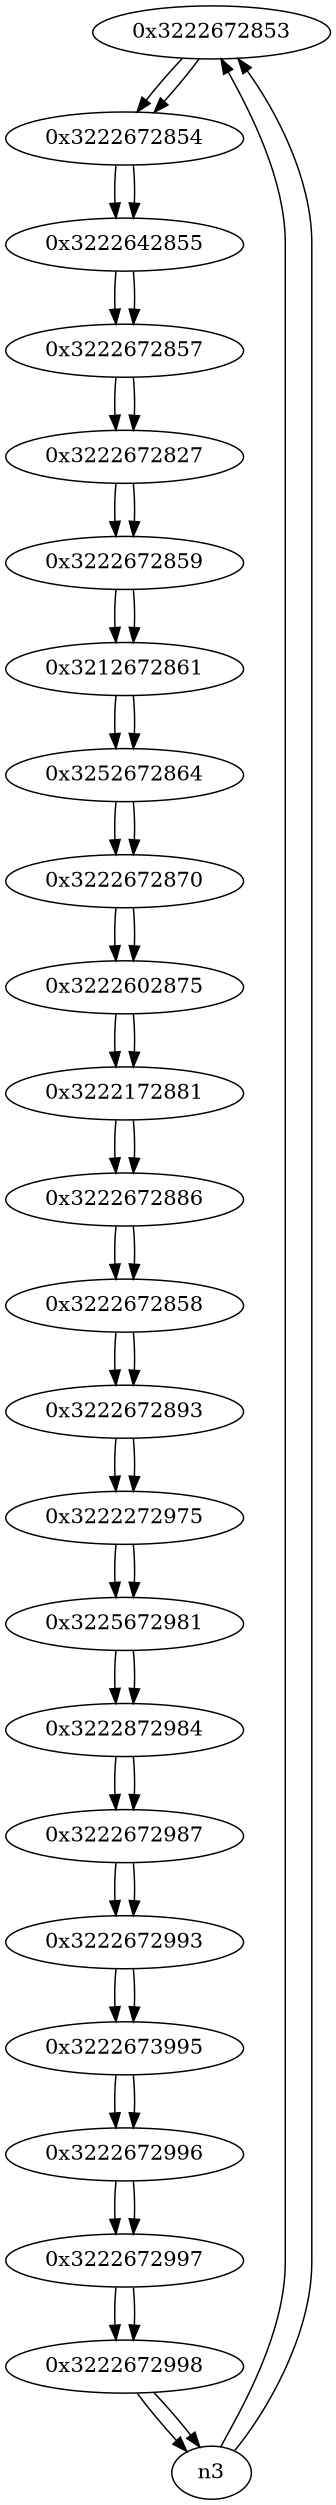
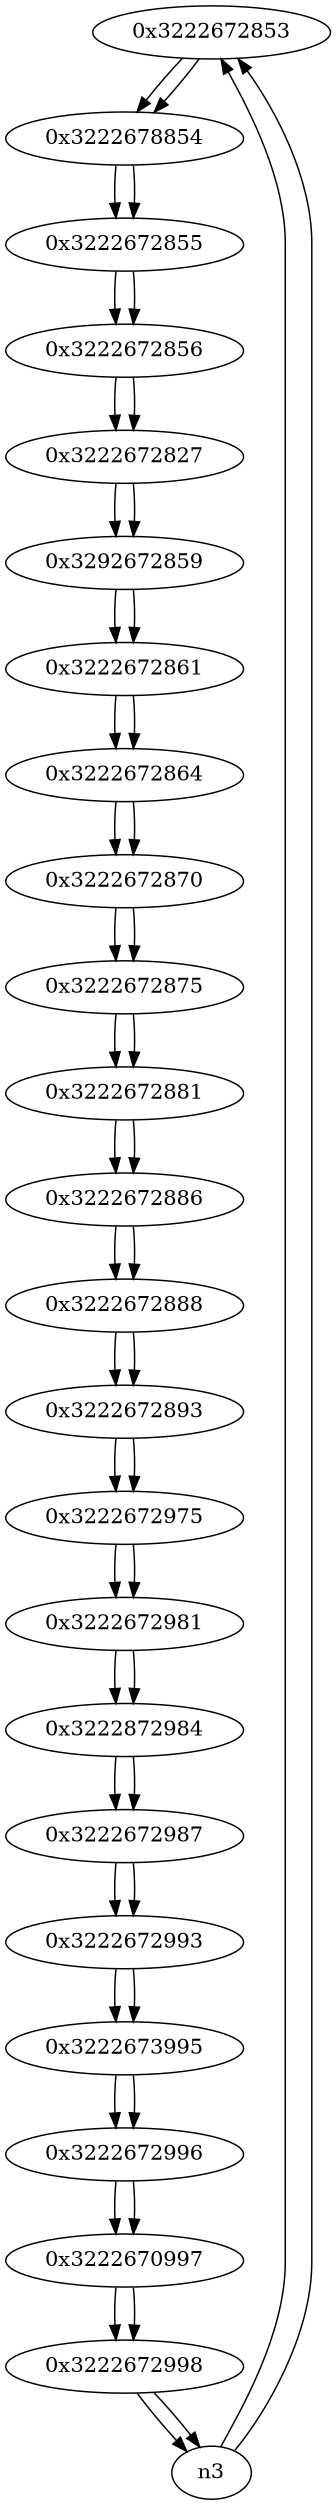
node "0x3222672854": label "0x3222672854" -> "0x3222678854"
node "0x3222642855": label "0x3222642855" -> "0x3222672855"
node "0x3222672857": label "0x3222672857" -> "0x3222672856"
node "0x3222672859": label "0x3222672859" -> "0x3292672859"
node "0x3212672861": label "0x3212672861" -> "0x3222672861"
node "0x3252672864": label "0x3252672864" -> "0x3222672864"
node "0x3222602875": label "0x3222602875" -> "0x3222672875"
node "0x3222172881": label "0x3222172881" -> "0x3222672881"
node "0x3222672858": label "0x3222672858" -> "0x3222672888"
node "0x3222272975": label "0x3222272975" -> "0x3222672975"
node "0x3225672981": label "0x3225672981" -> "0x3222672981"
node "0x3222672997": label "0x3222672997" -> "0x3222670997"
